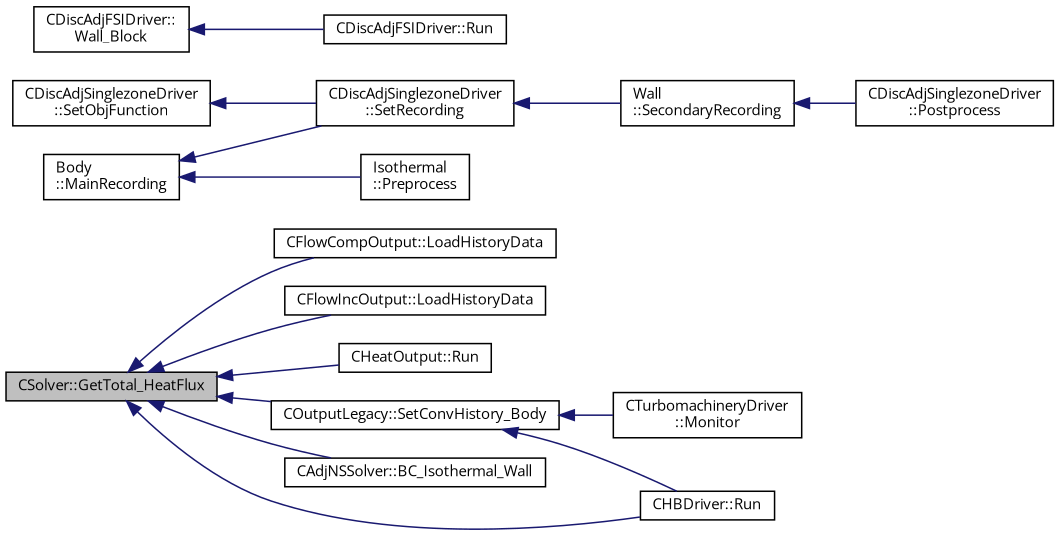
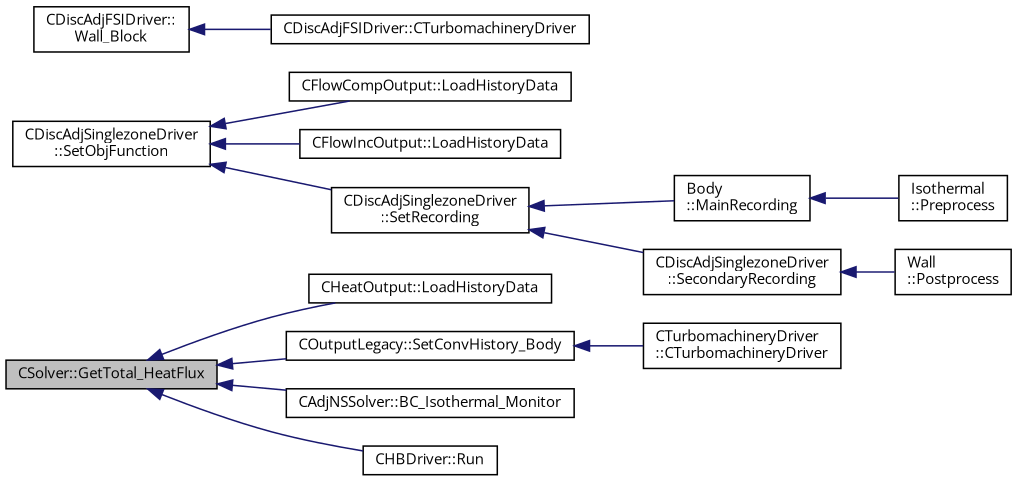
node "CDiscAdjFSIDriver::Run": label "CDiscAdjFSIDriver::Run" -> "CDiscAdjFSIDriver::CTurbomachineryDriver"
node "Wall ::SecondaryRecording": label "Wall ::SecondaryRecording" -> "CDiscAdjSinglezoneDriver ::SecondaryRecording"
node "CDiscAdjSinglezoneDriver ::Postprocess": label "CDiscAdjSinglezoneDriver ::Postprocess" -> "Wall ::Postprocess"
edge "CDiscAdjSinglezoneDriver ::SetRecording" -> "Body ::MainRecording": reversed
edge "CFlowCompOutput::LoadHistoryData" -> "CSolver::GetTotal_HeatFlux": now "CFlowCompOutput::LoadHistoryData" -> "CDiscAdjSinglezoneDriver ::SetObjFunction"
edge "CFlowIncOutput::LoadHistoryData" -> "CSolver::GetTotal_HeatFlux": now "CFlowIncOutput::LoadHistoryData" -> "CDiscAdjSinglezoneDriver ::SetObjFunction"
node "CHeatOutput::Run": label "CHeatOutput::Run" -> "CHeatOutput::LoadHistoryData"
node "CTurbomachineryDriver ::Monitor": label "CTurbomachineryDriver ::Monitor" -> "CTurbomachineryDriver ::CTurbomachineryDriver"
edge "CHBDriver::Run" -> "COutputLegacy::SetConvHistory_Body": removed
node "CAdjNSSolver::BC_Isothermal_Wall": label "CAdjNSSolver::BC_Isothermal_Wall" -> "CAdjNSSolver::BC_Isothermal_Monitor"
